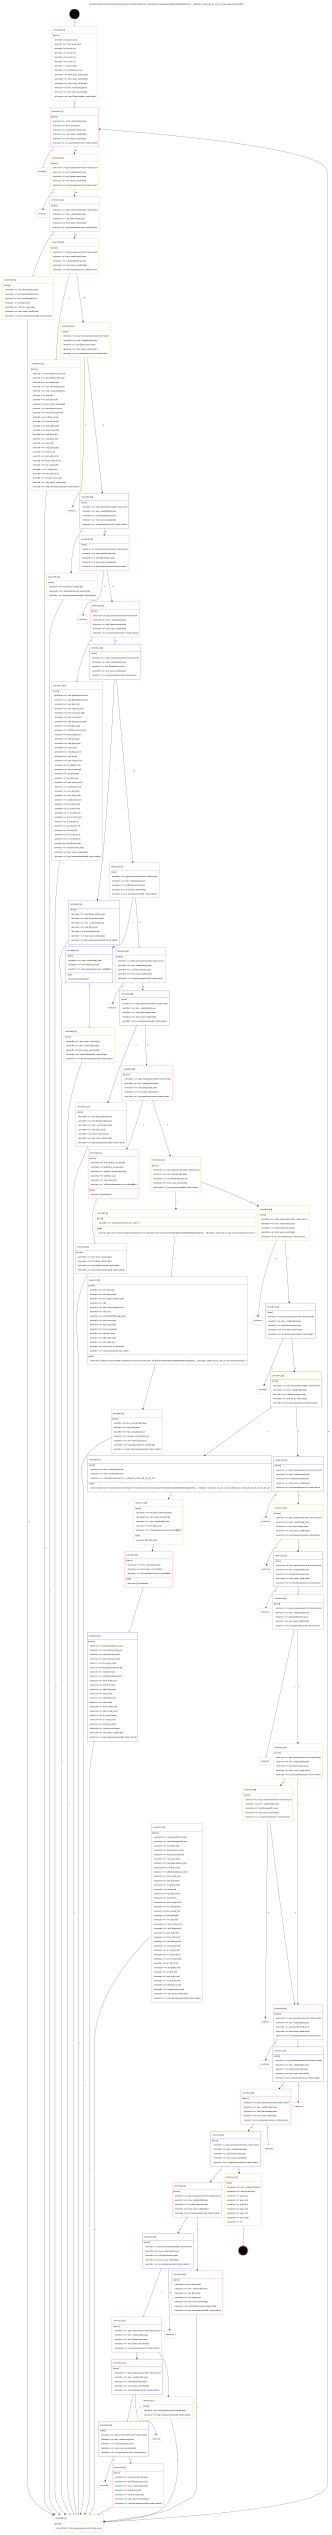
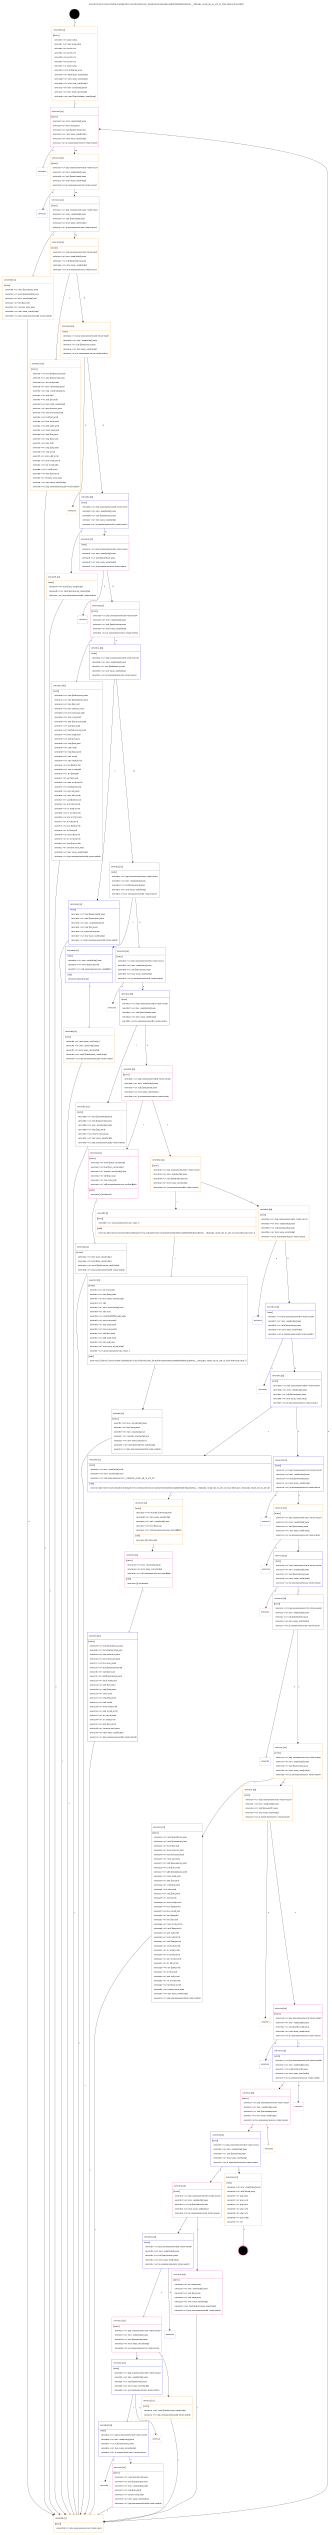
edge "0x401c72 [28]" -> "0x401caa [28]": now "0x401c72 [28]" -> "0x402034 [147]"
